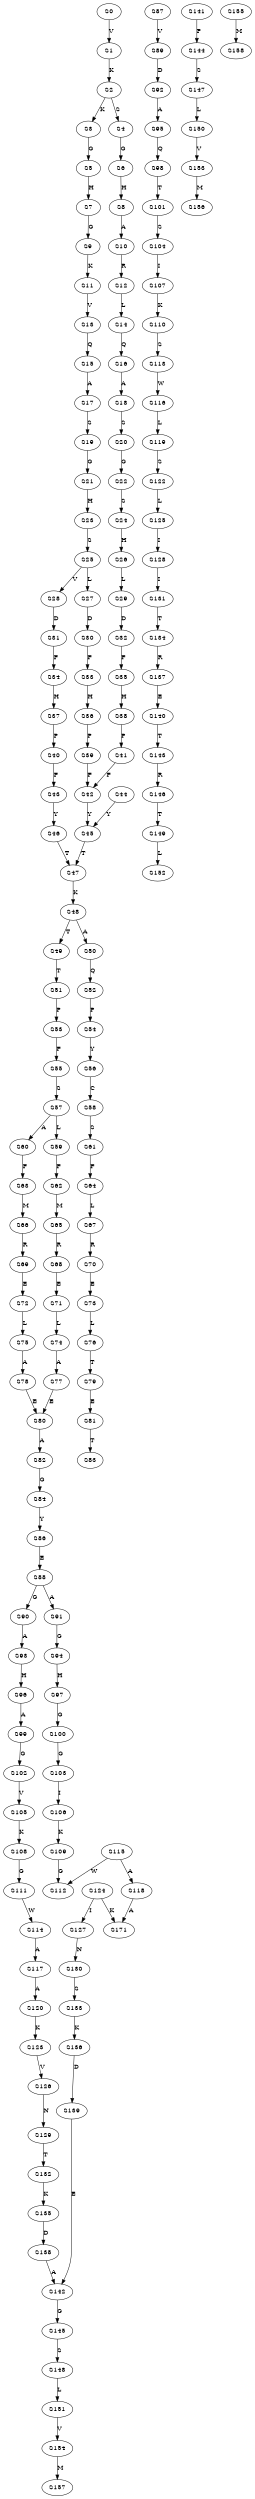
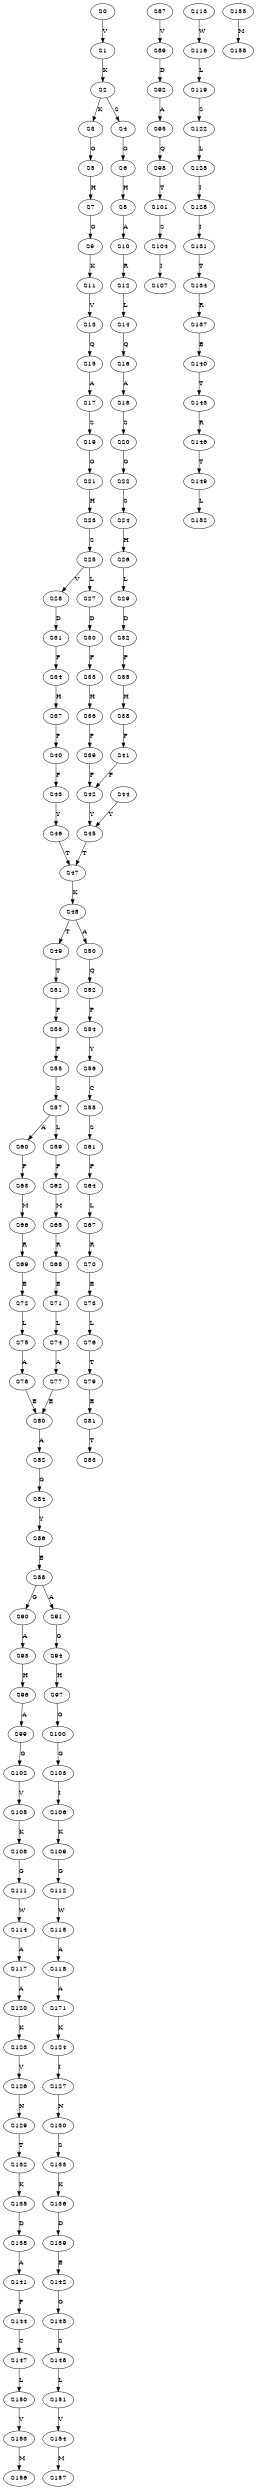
edge "S144" -> "S147": label "S" -> "C"
node "S110": removed
edge "S115" -> "S112": reversed
edge "S124" -> "S171": reversed
edge "S138" -> "S142": now "S138" -> "S141"
